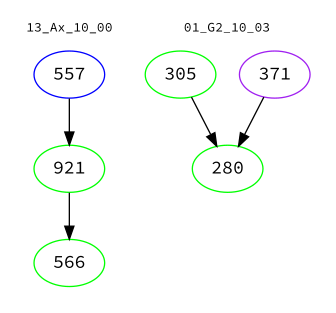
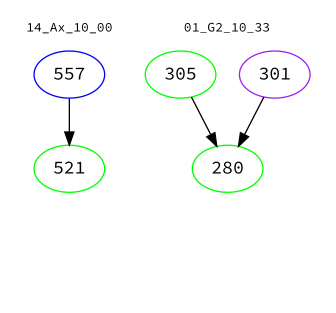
cluster "13_Ax_10_00": label "13_Ax_10_00" -> "14_Ax_10_00"
cluster "01_G2_10_03": label "01_G2_10_03" -> "01_G2_10_33"
node "371": label "371" -> "301"
node "921": label "921" -> "521"
node "566": removed
